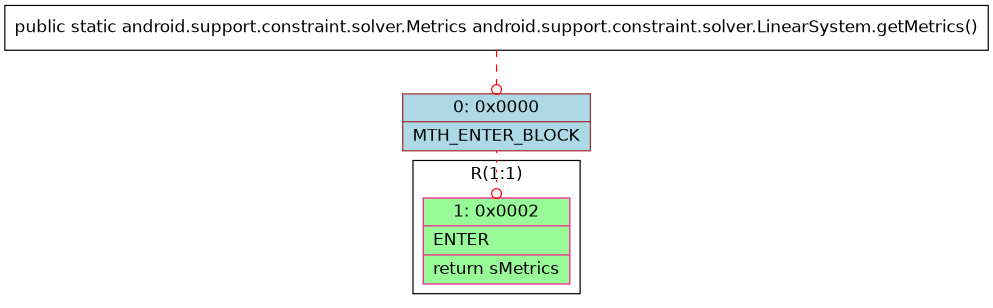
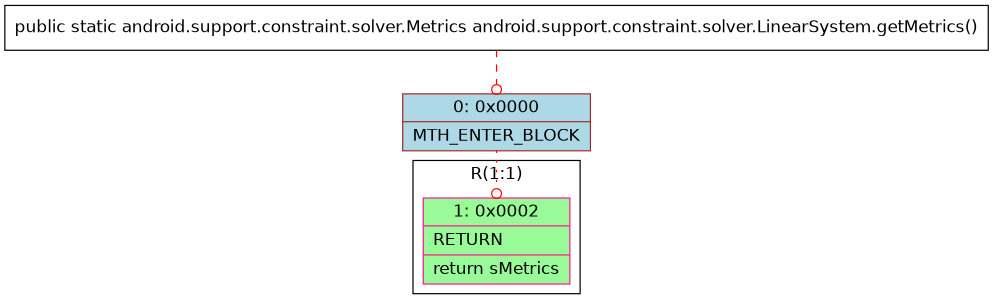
node "1: 0x0002": text "ENTER" -> "RETURN"
